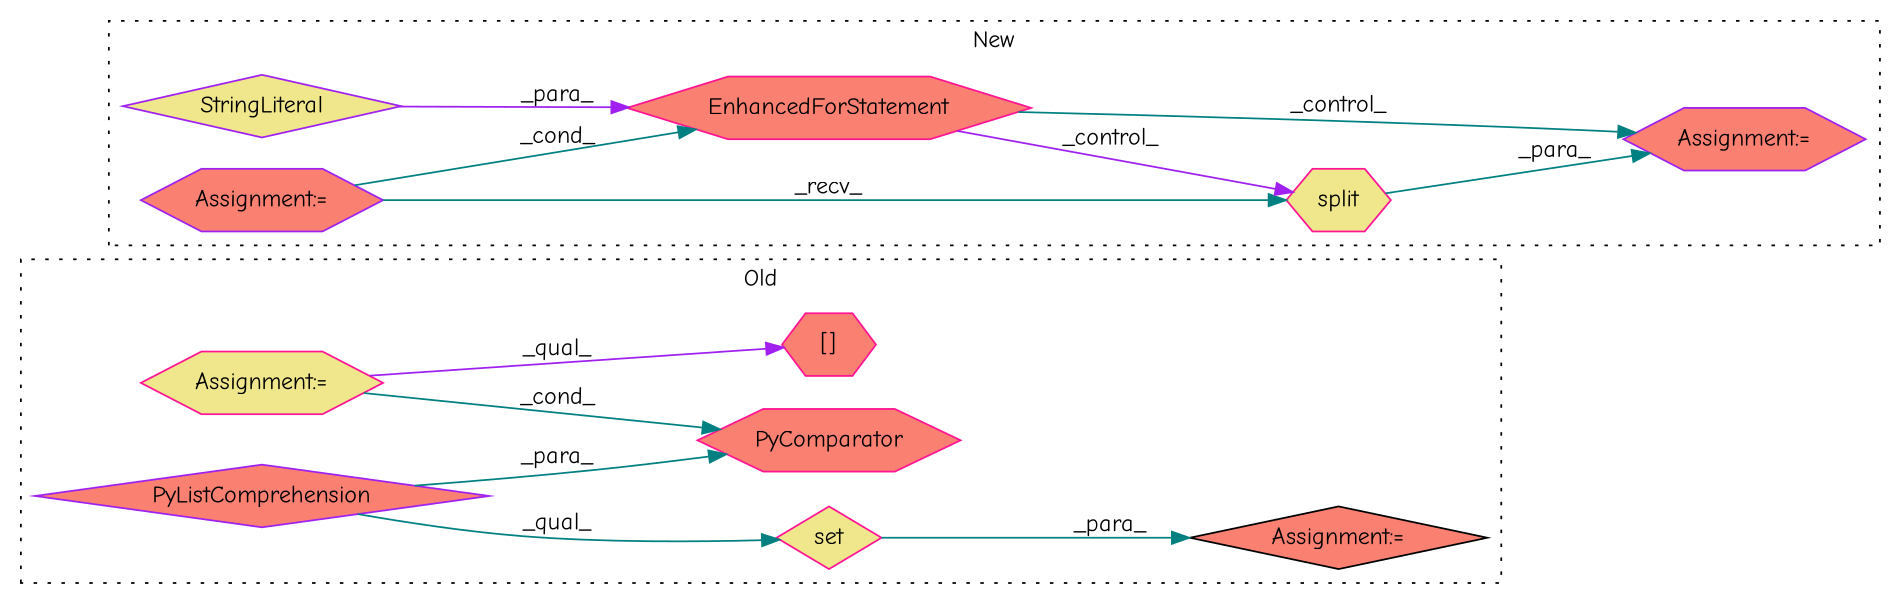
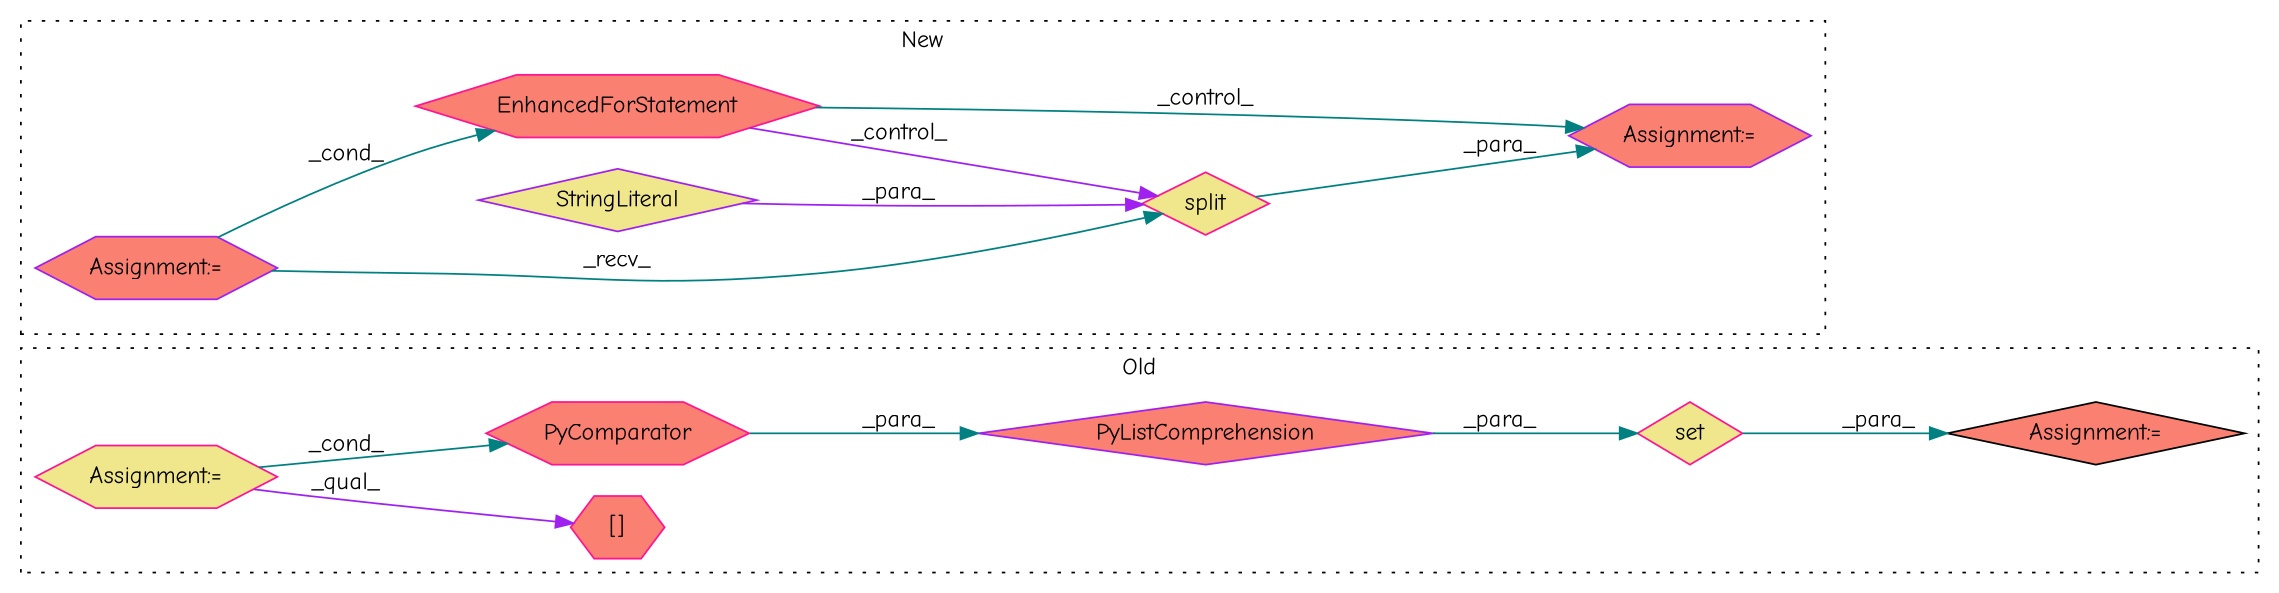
edge "StringLiteral" -> "EnhancedForStatement": now "StringLiteral" -> "split"
node "split": shape hexagon -> diamond
edge "PyListComprehension" -> "PyComparator": reversed
edge "PyListComprehension" -> "set": label "_qual_" -> "_para_"
